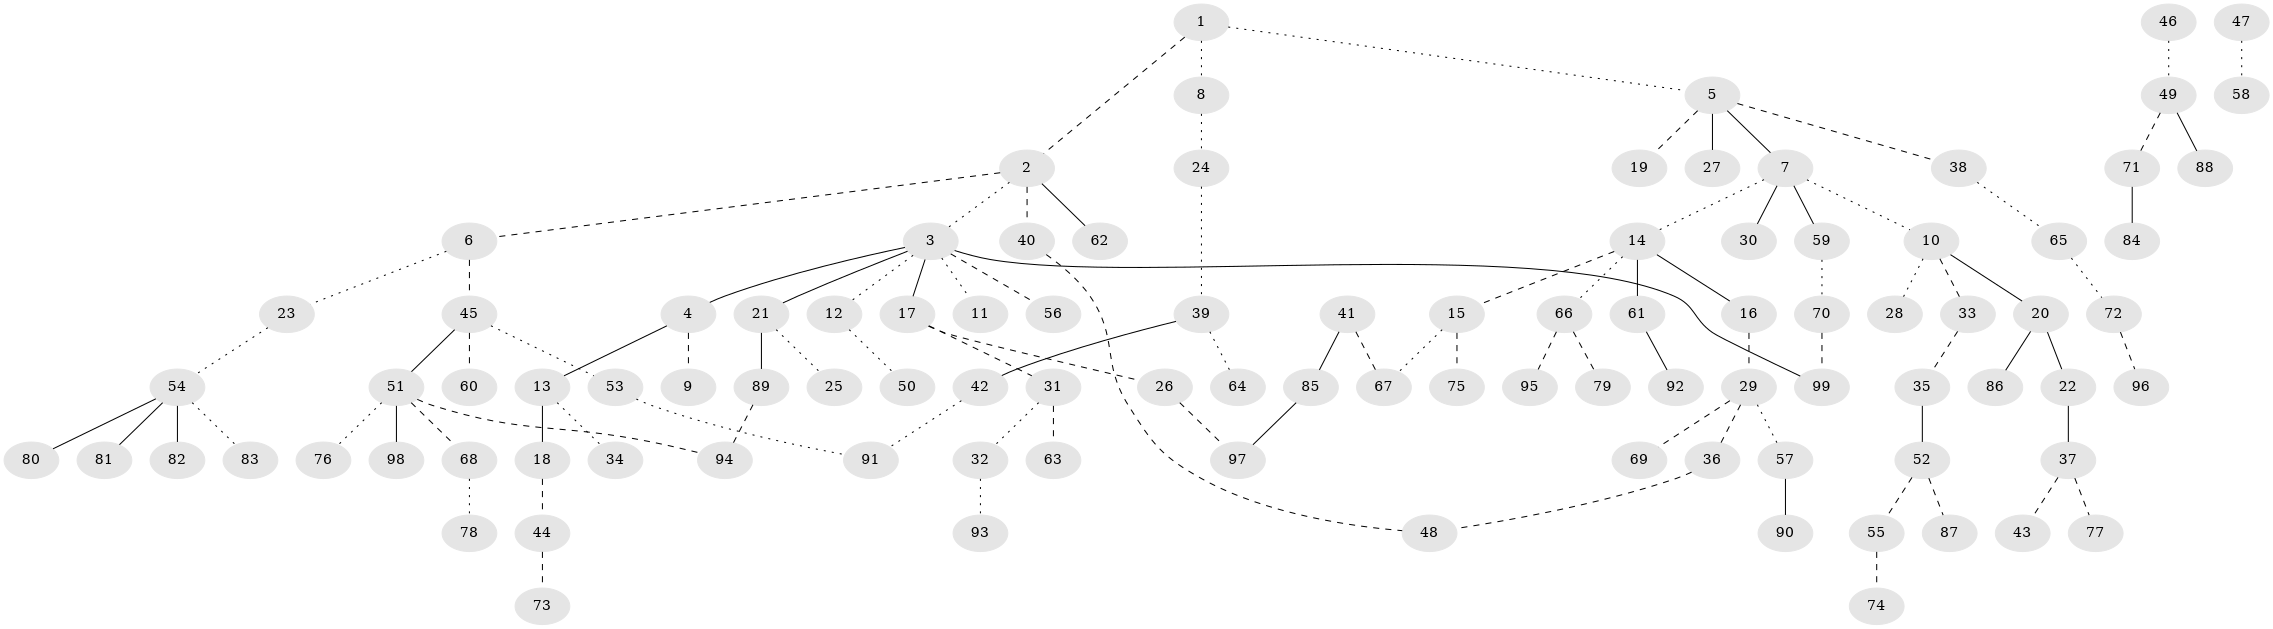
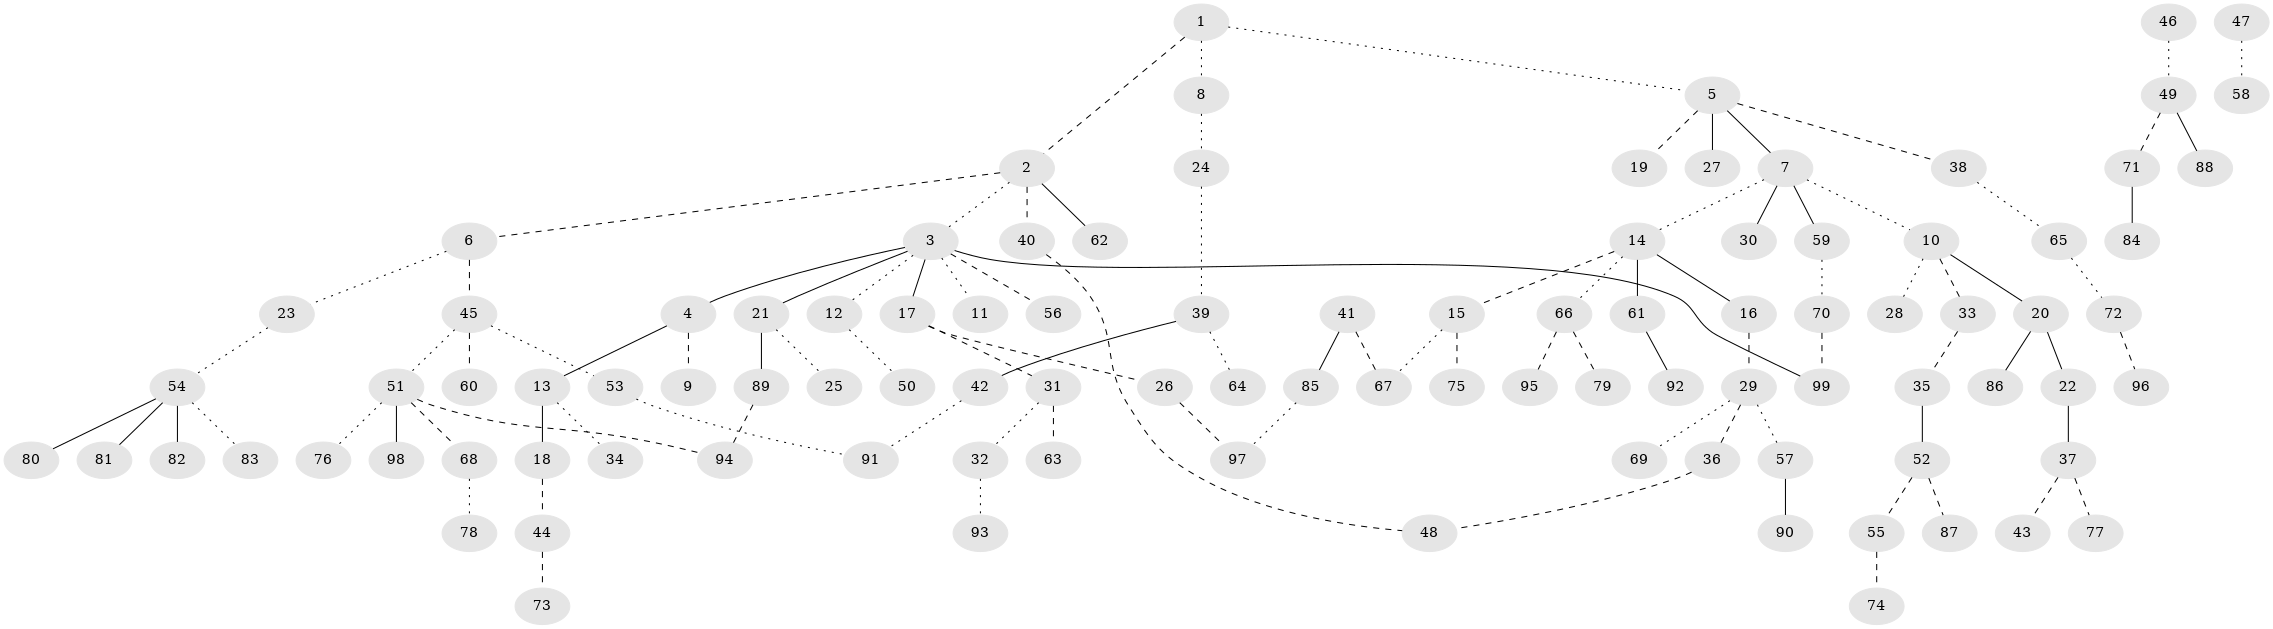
edge "45" -- "51": style solid -> dotted
edge "85" -- "97": style solid -> dotted
edge "29" -- "69": style dashed -> dotted
